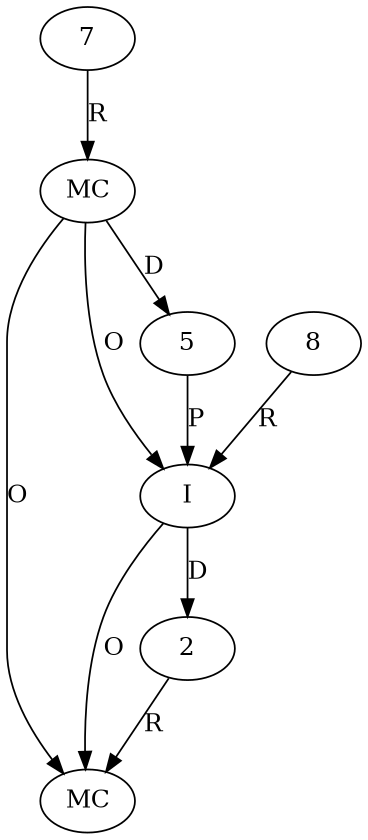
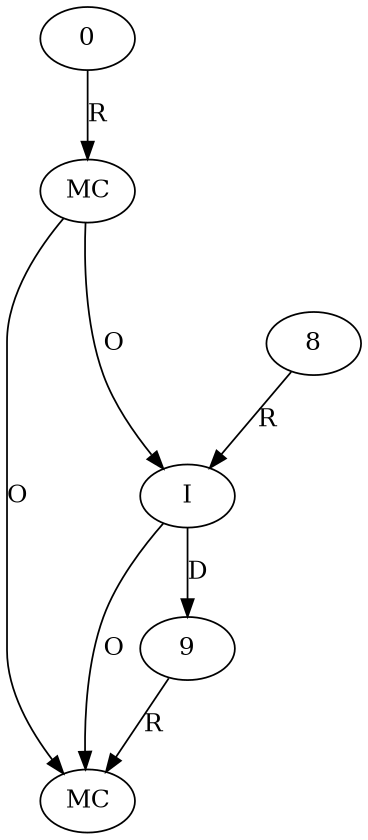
node "7": label "7" -> "0"
node "5": removed
node "2": label "2" -> "9"
